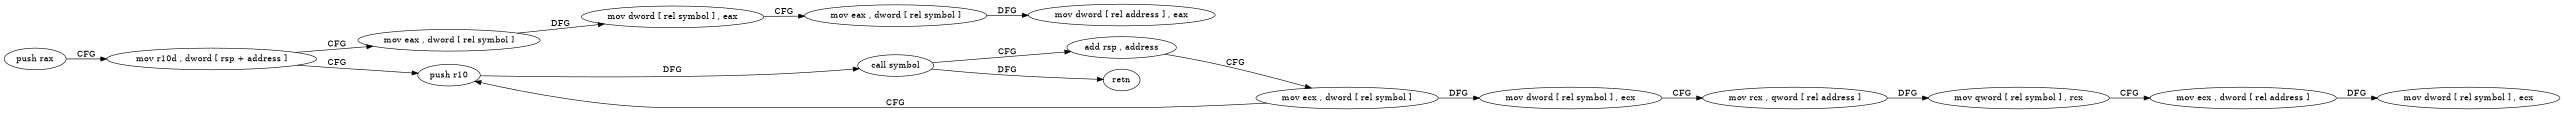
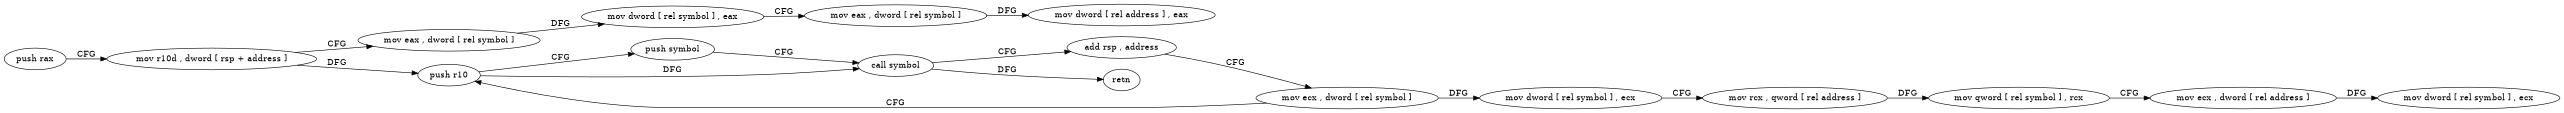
node "push symbol": added
edge "mov r10d , dword [ rsp + address ]" -> "push r10": label "CFG" -> "DFG"
